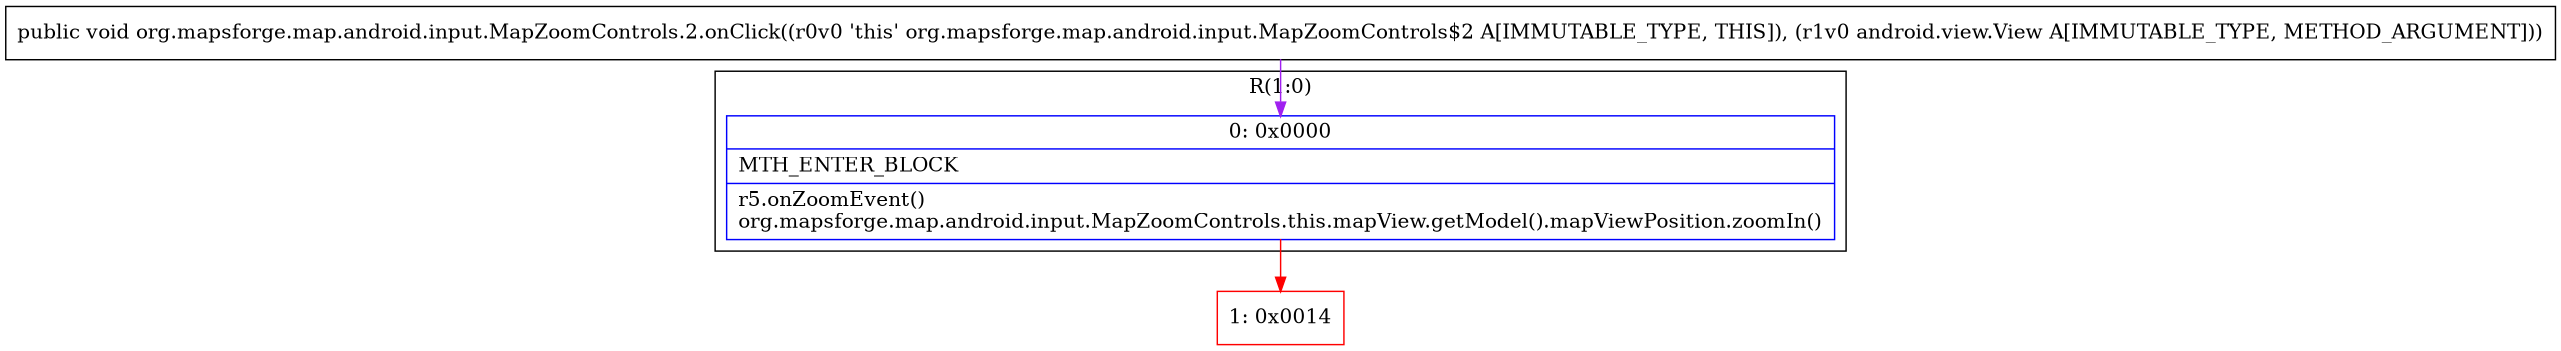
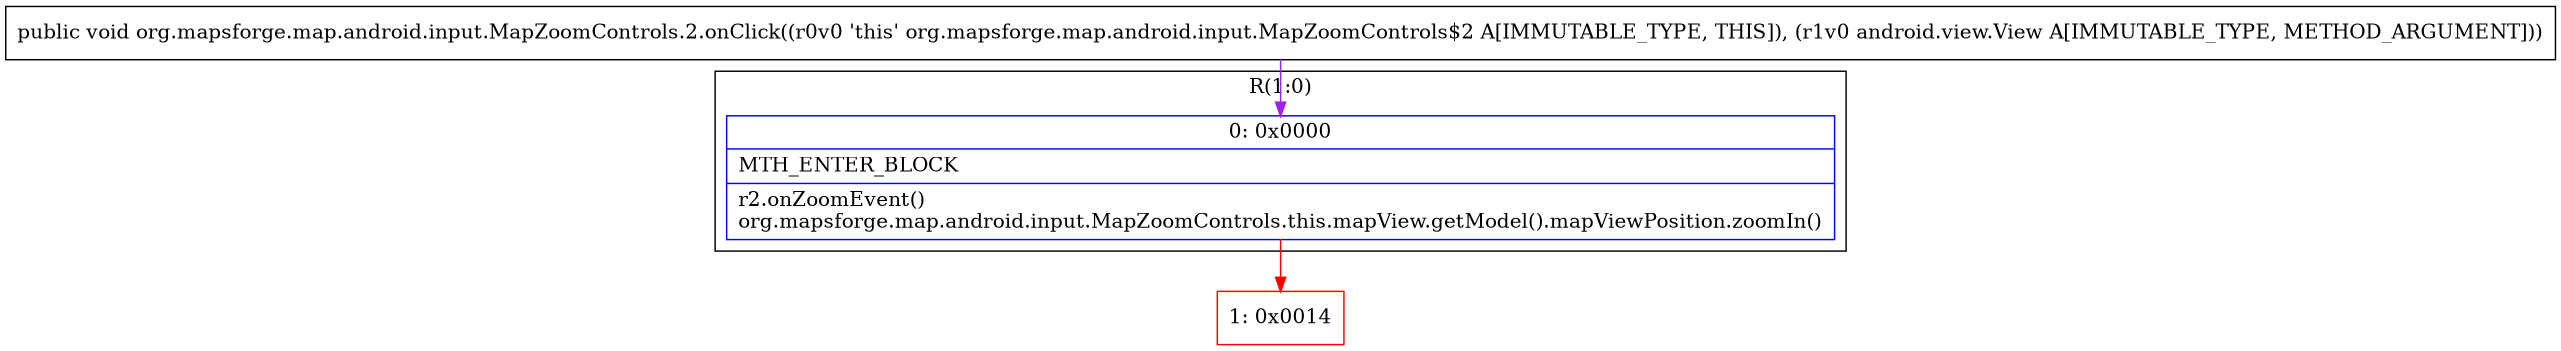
node "0: 0x0000": text "r5.onZoomEvent()" -> "r2.onZoomEvent()"
